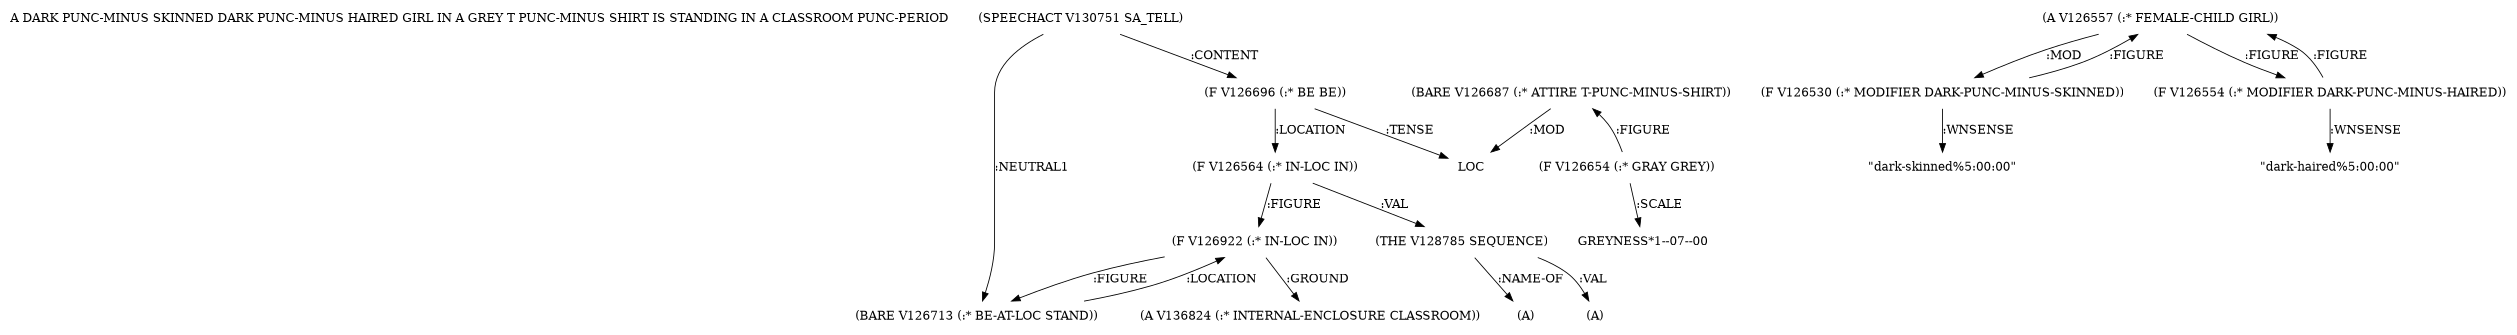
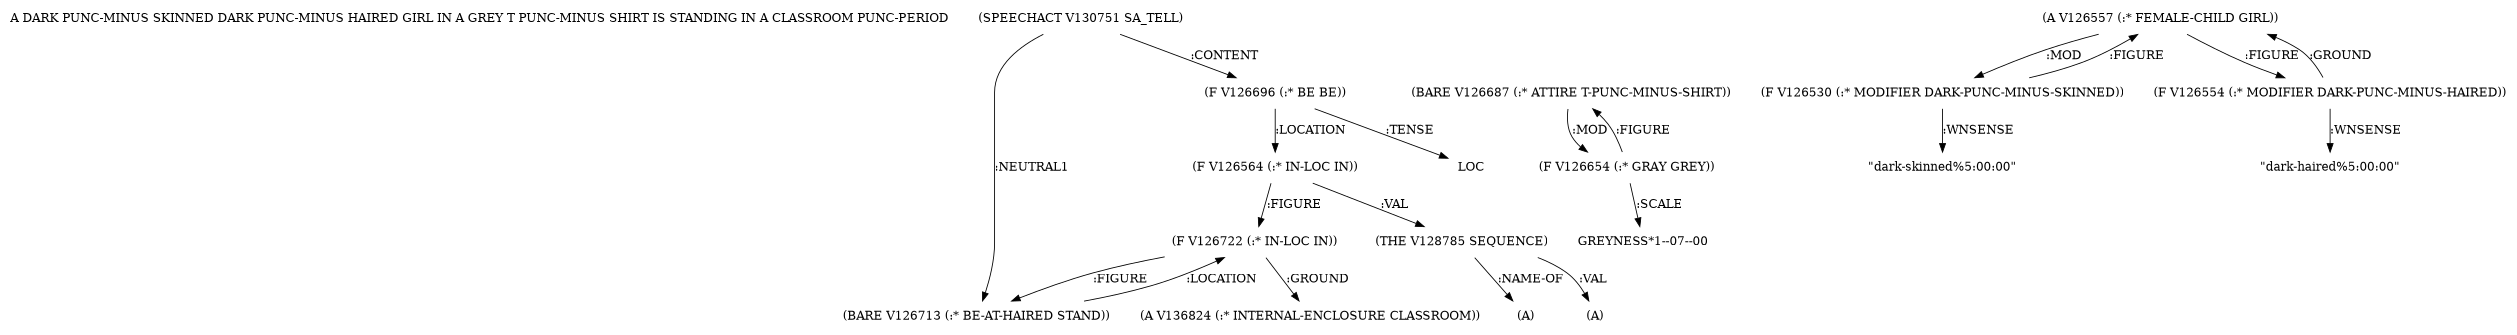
edge "(F V126554 (:* MODIFIER DARK-PUNC-MINUS-HAIRED))" -> "(A V126557 (:* FEMALE-CHILD GIRL))": label ":FIGURE" -> ":GROUND"
edge "(BARE V126687 (:* ATTIRE T-PUNC-MINUS-SHIRT))" -> "LOC": now "(BARE V126687 (:* ATTIRE T-PUNC-MINUS-SHIRT))" -> "(F V126654 (:* GRAY GREY))"
node "(F V126922 (:* IN-LOC IN))": label "(F V126922 (:* IN-LOC IN))" -> "(F V126722 (:* IN-LOC IN))"
node "(BARE V126713 (:* BE-AT-LOC STAND))": label "(BARE V126713 (:* BE-AT-LOC STAND))" -> "(BARE V126713 (:* BE-AT-HAIRED STAND))"
